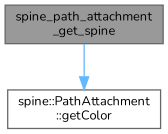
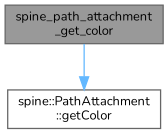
node "spine_path_attachment _get_spine": label "spine_path_attachment _get_spine" -> "spine_path_attachment _get_color"
